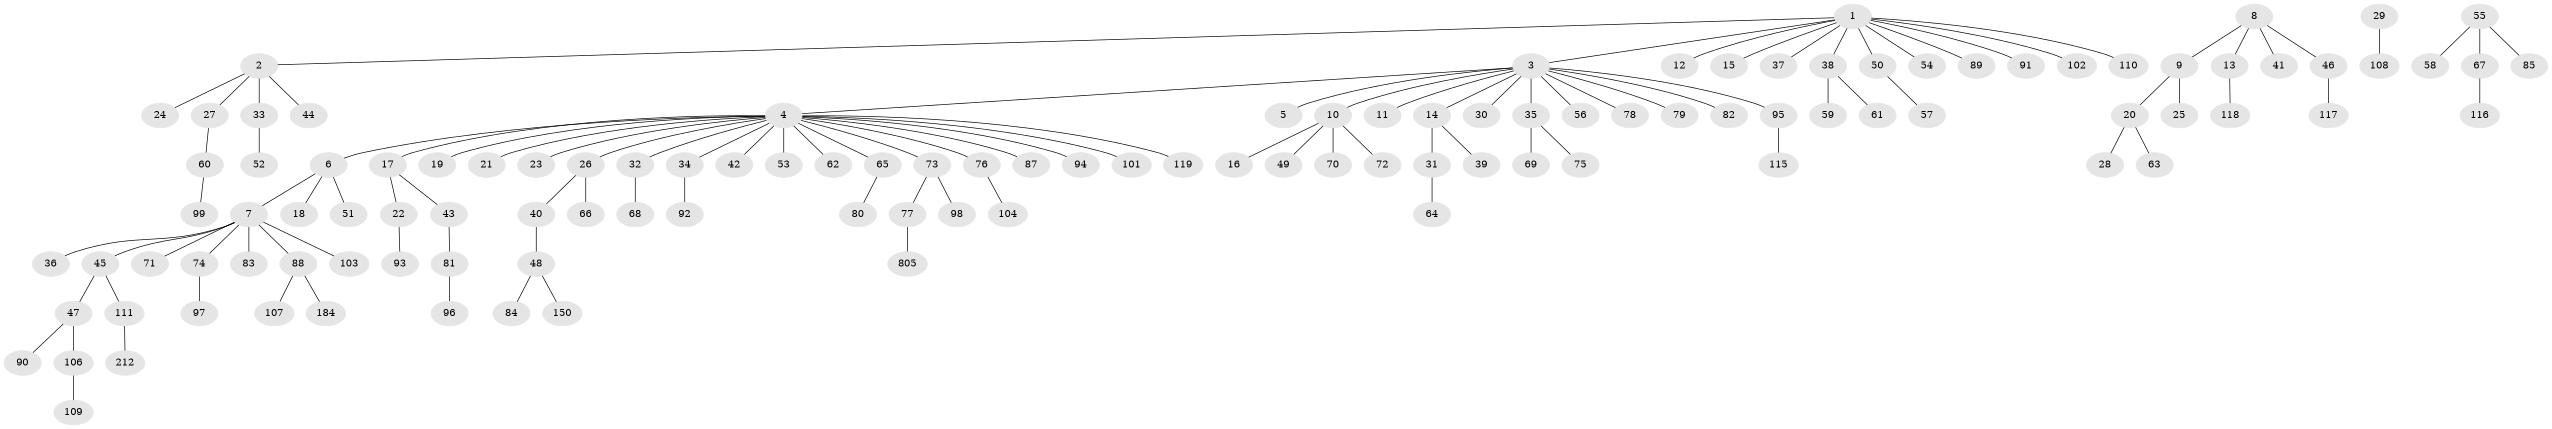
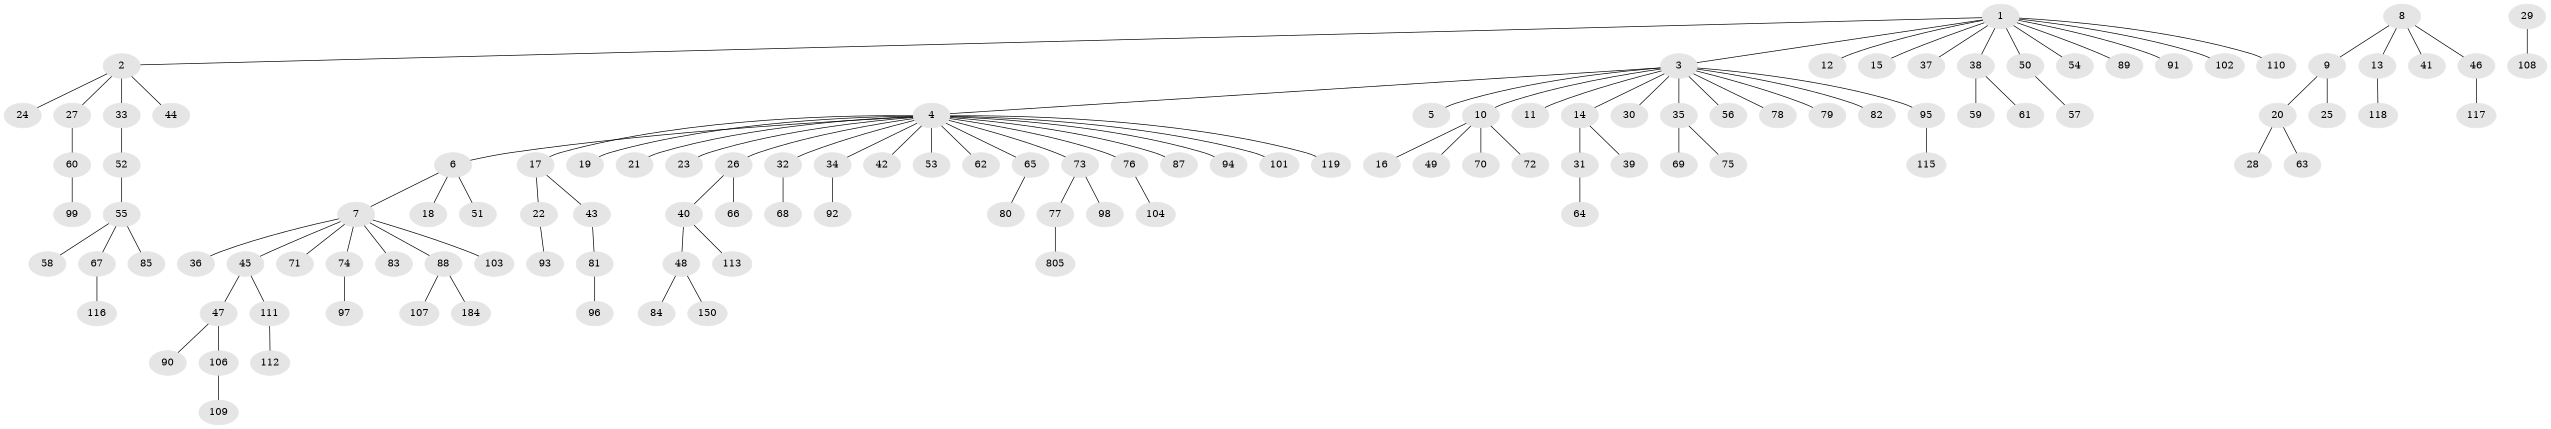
edge "52" -- "55": added
node "113": added
node "212": label "212" -> "112"
